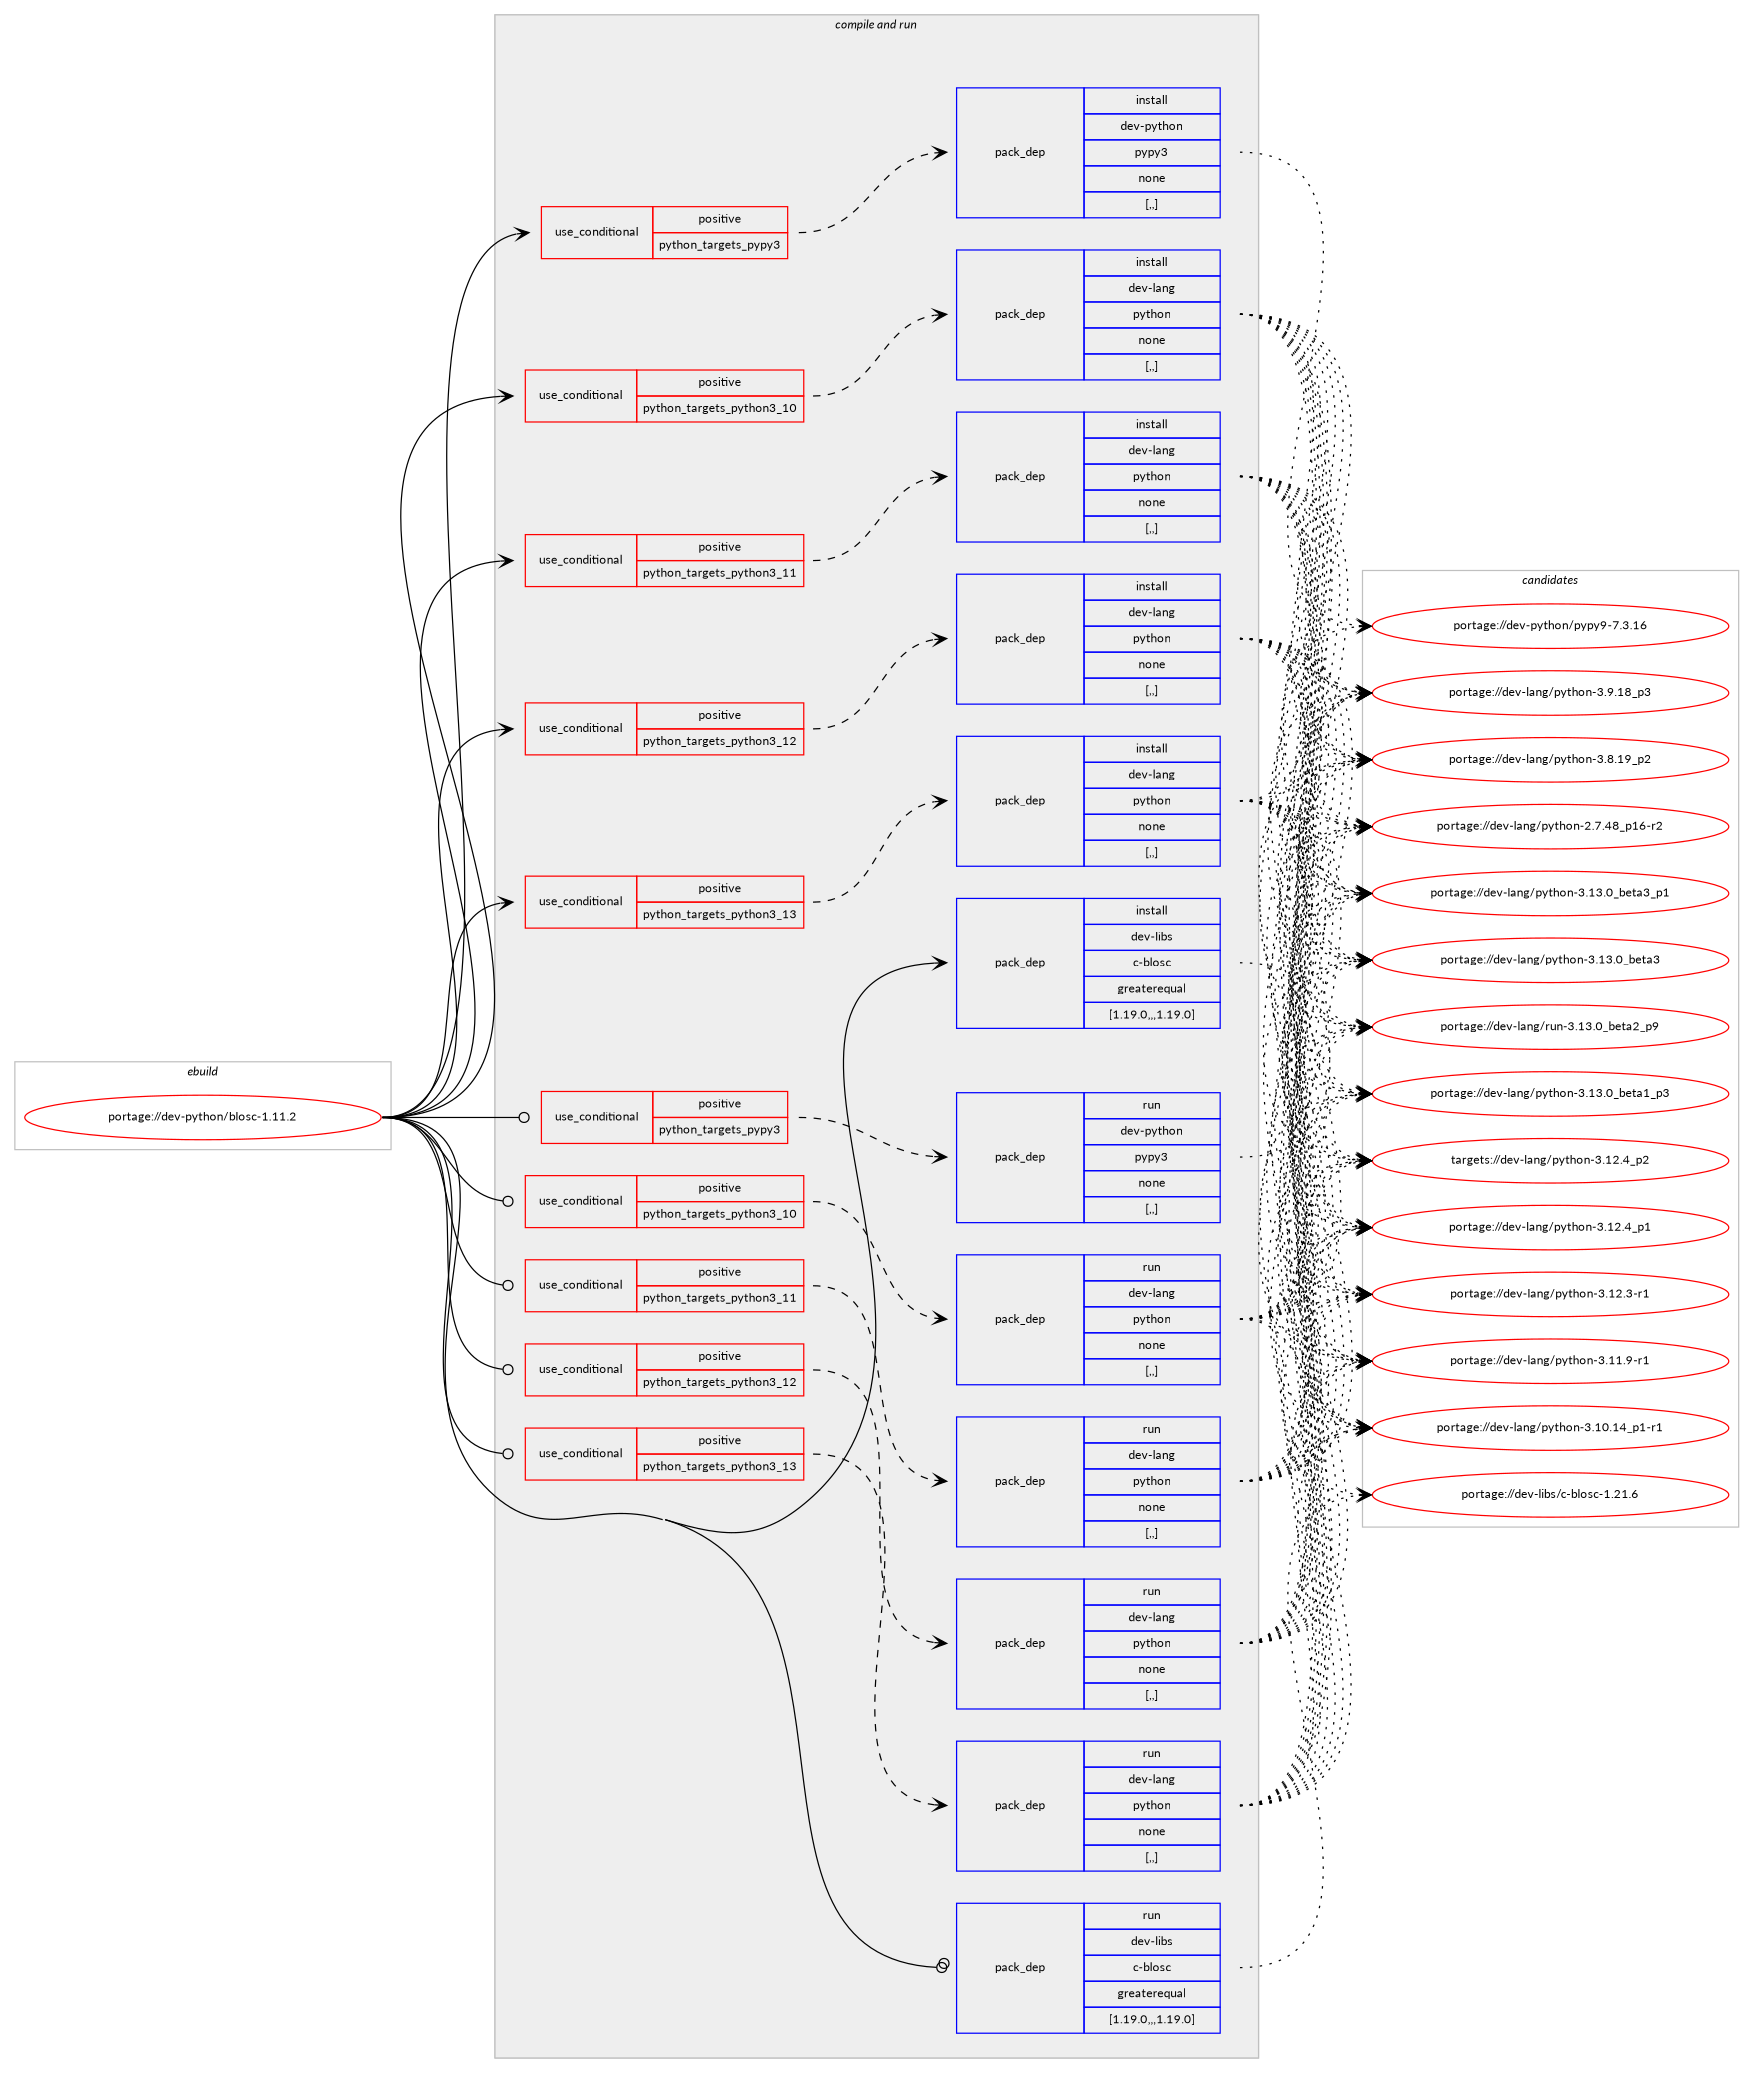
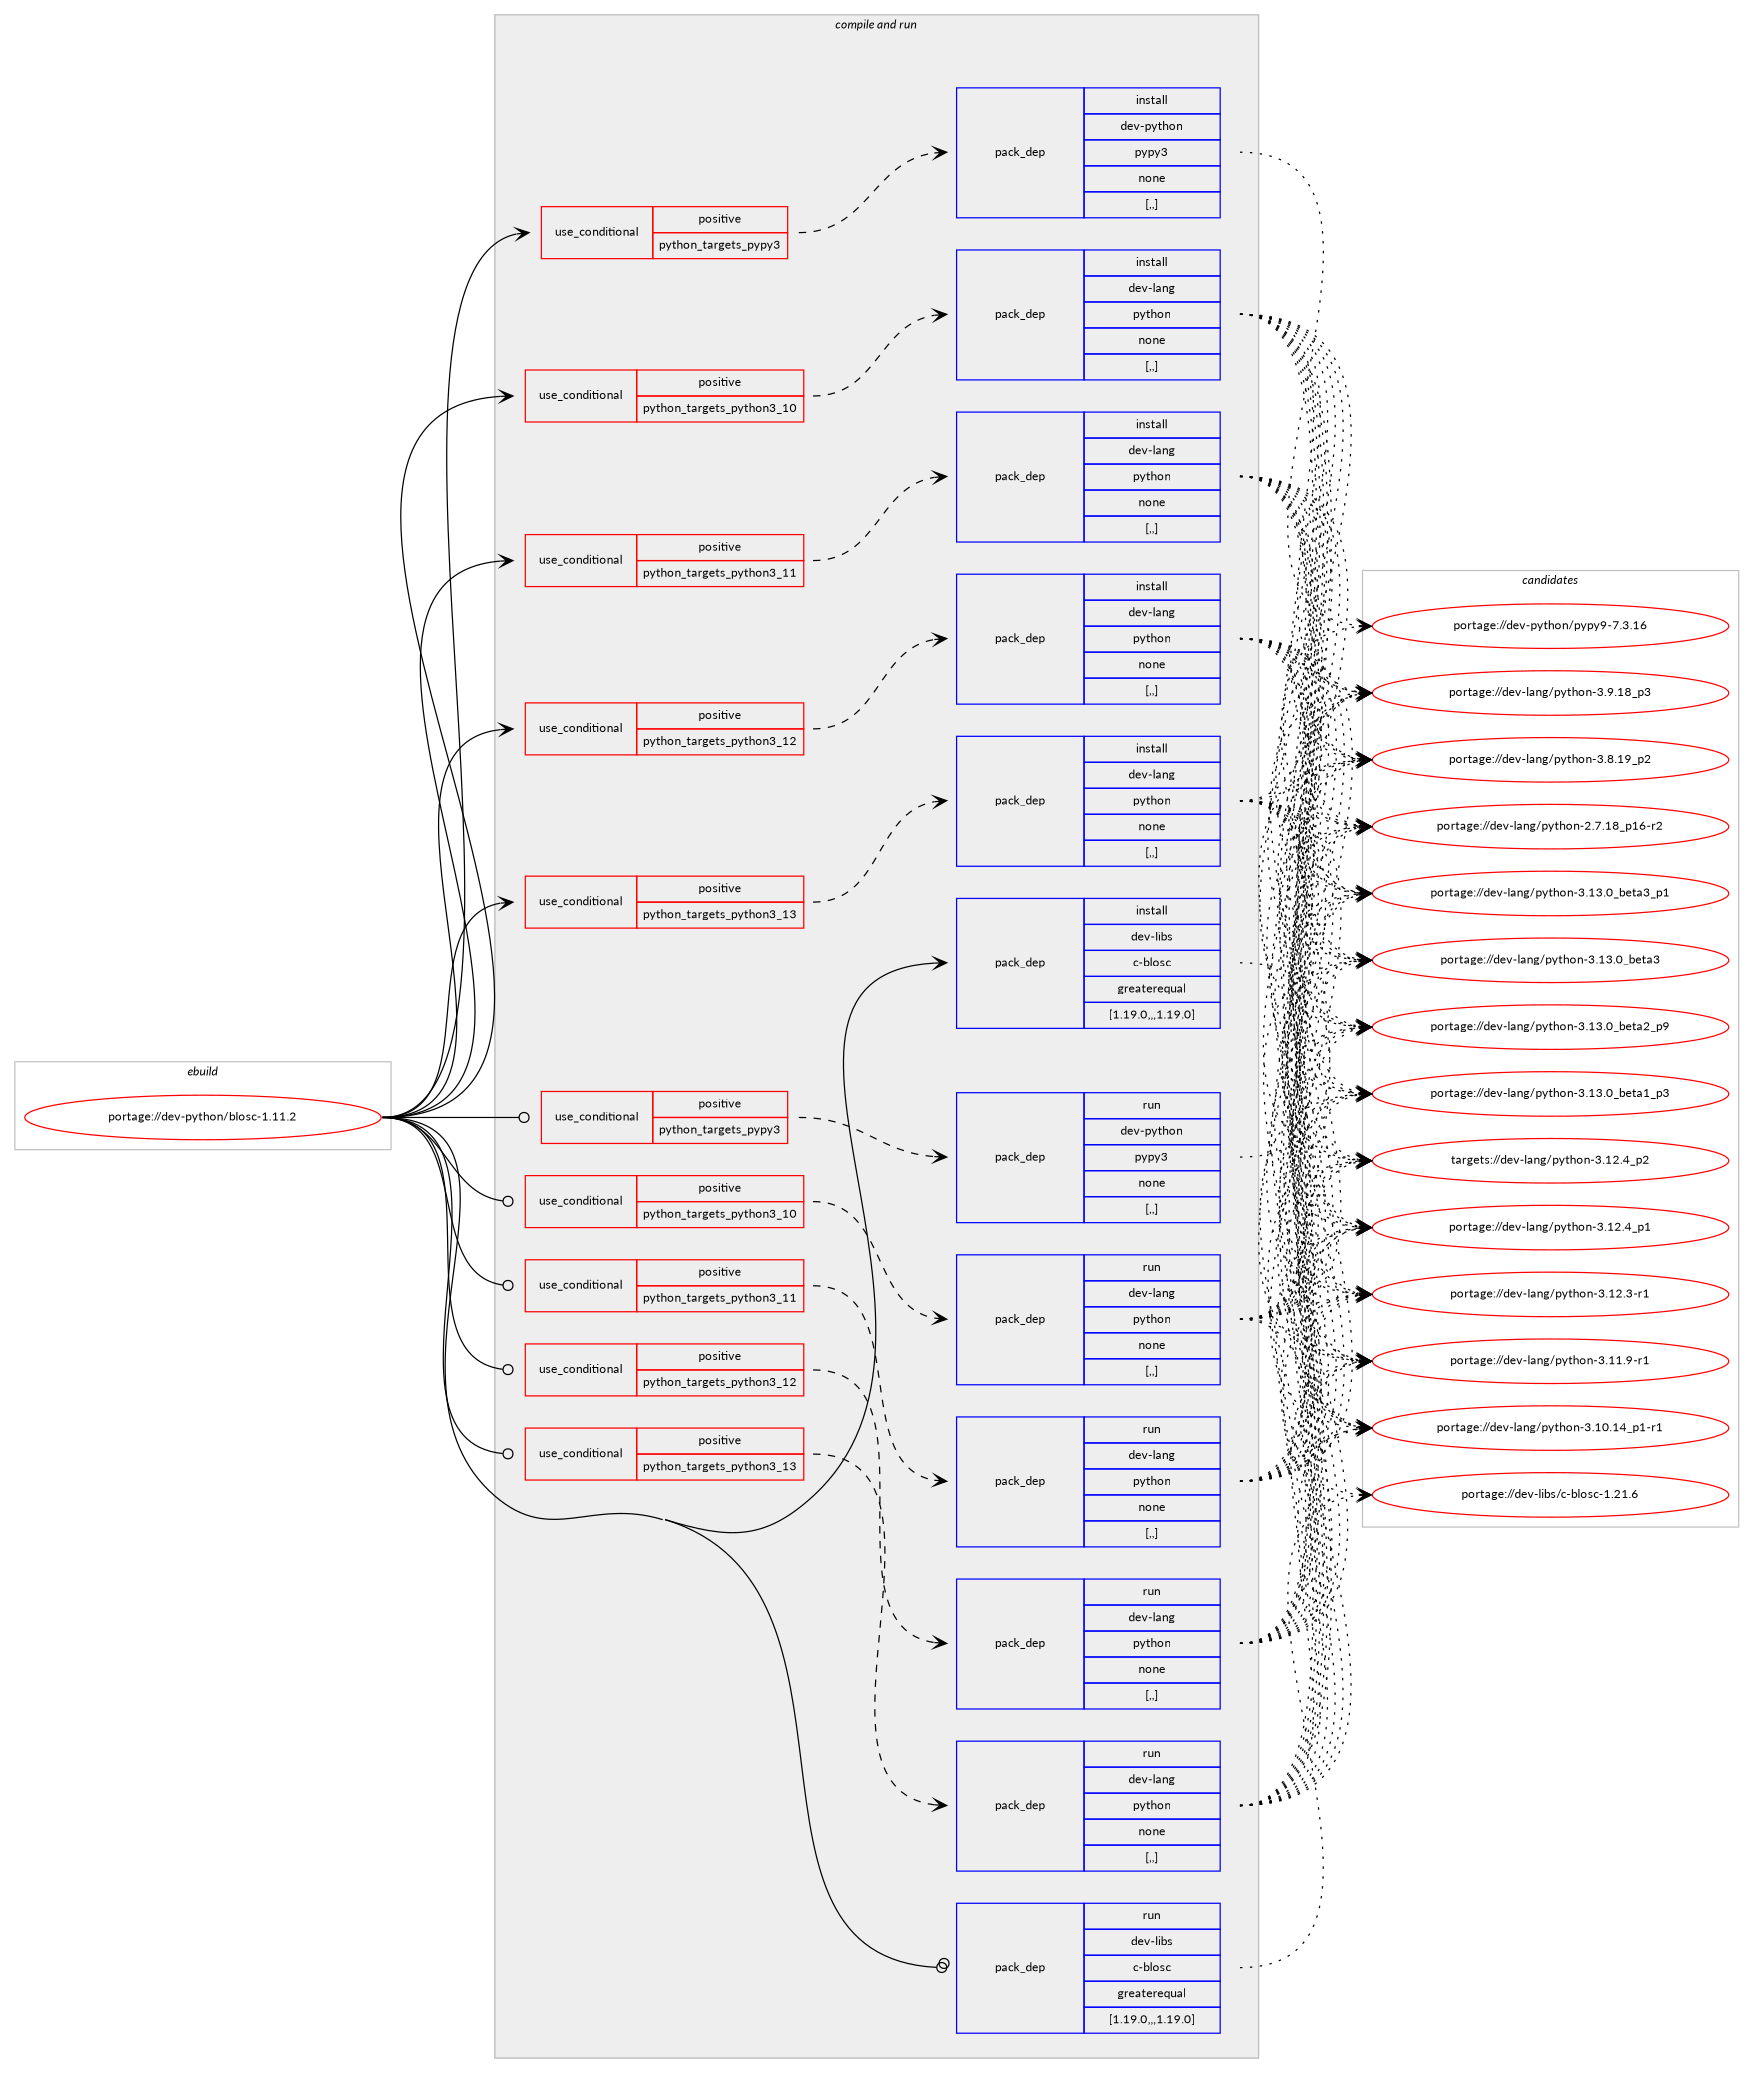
node "portage://dev-lang/python-2.7.48_p16-r2": label "portage://dev-lang/python-2.7.48_p16-r2" -> "portage://dev-lang/python-2.7.18_p16-r2"
node "portage://dev-lang/run-3.13.0_beta2_p9": label "portage://dev-lang/run-3.13.0_beta2_p9" -> "portage://dev-lang/python-3.13.0_beta2_p9"
